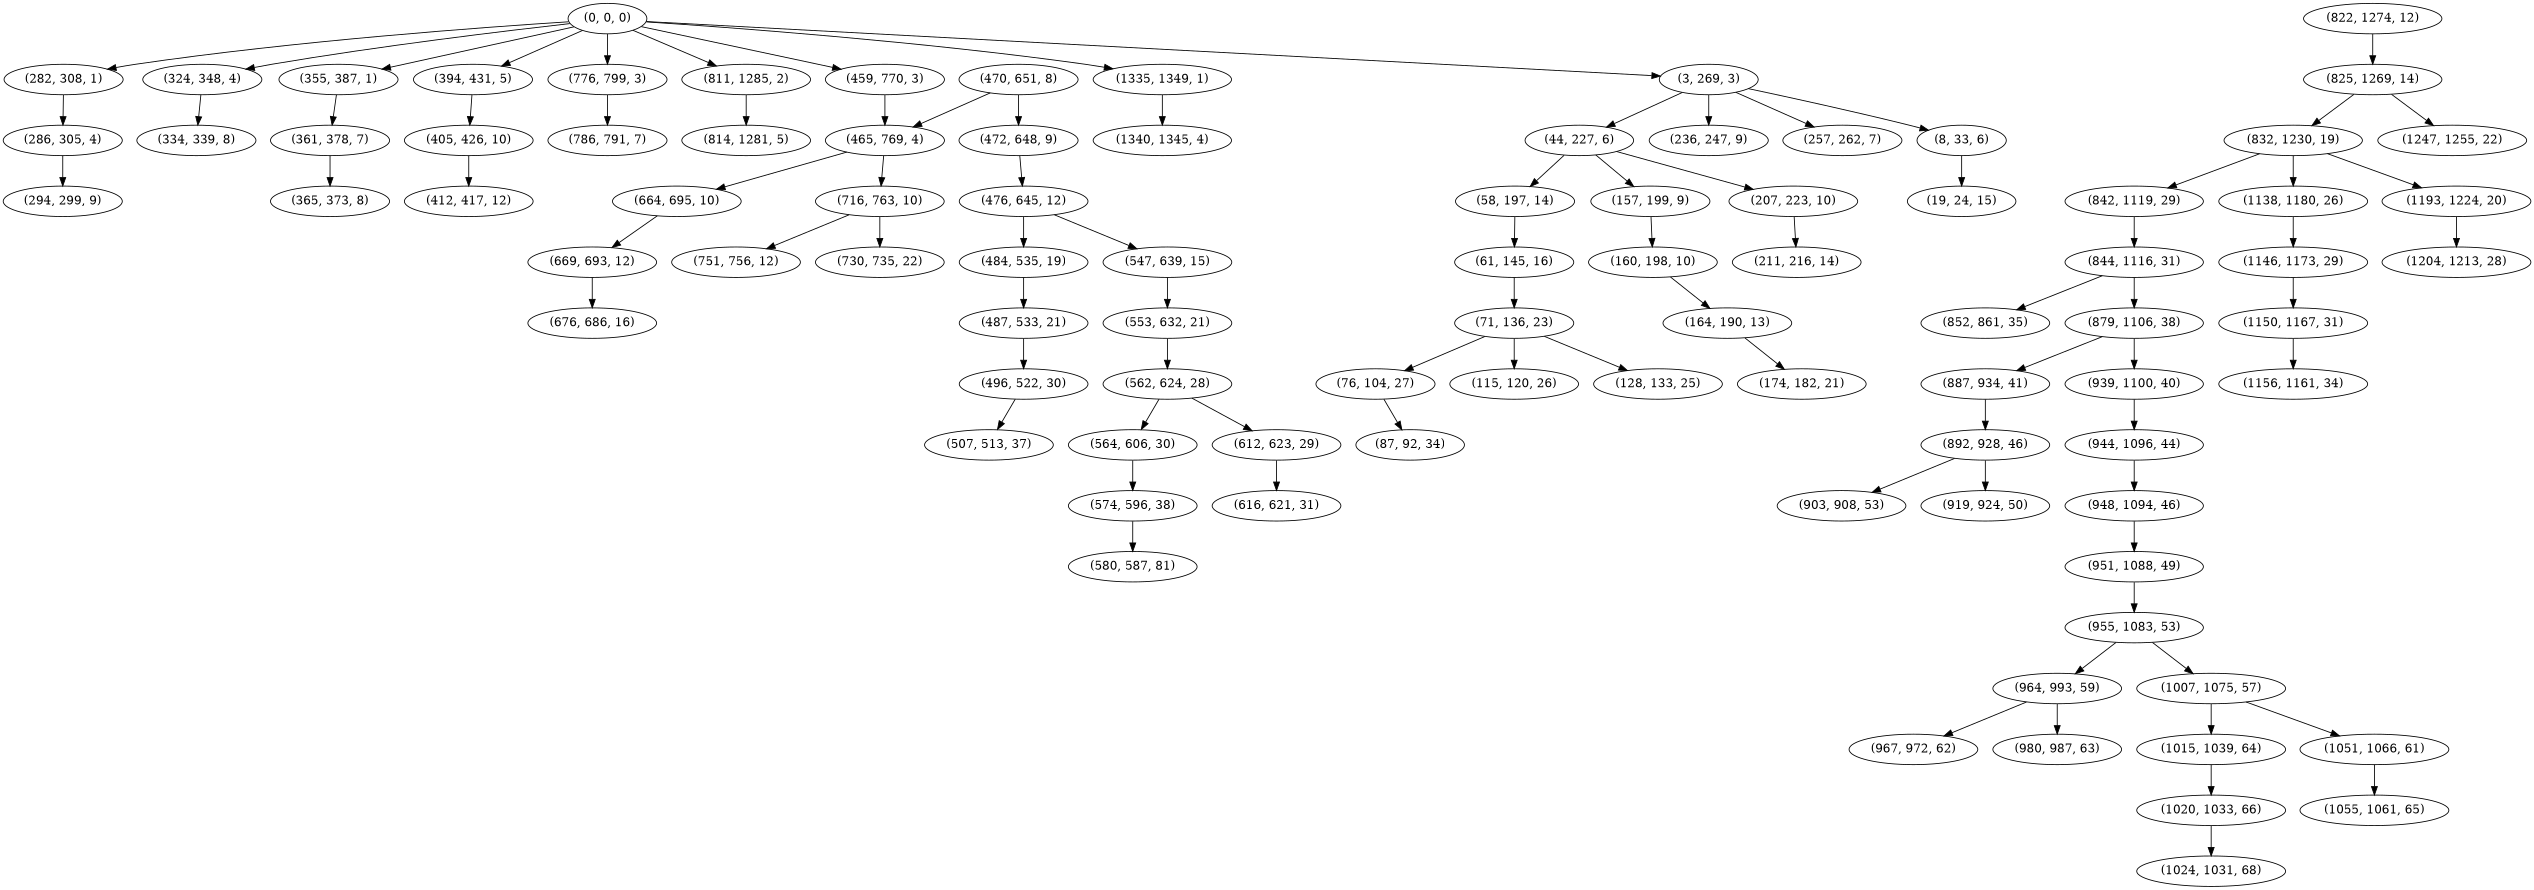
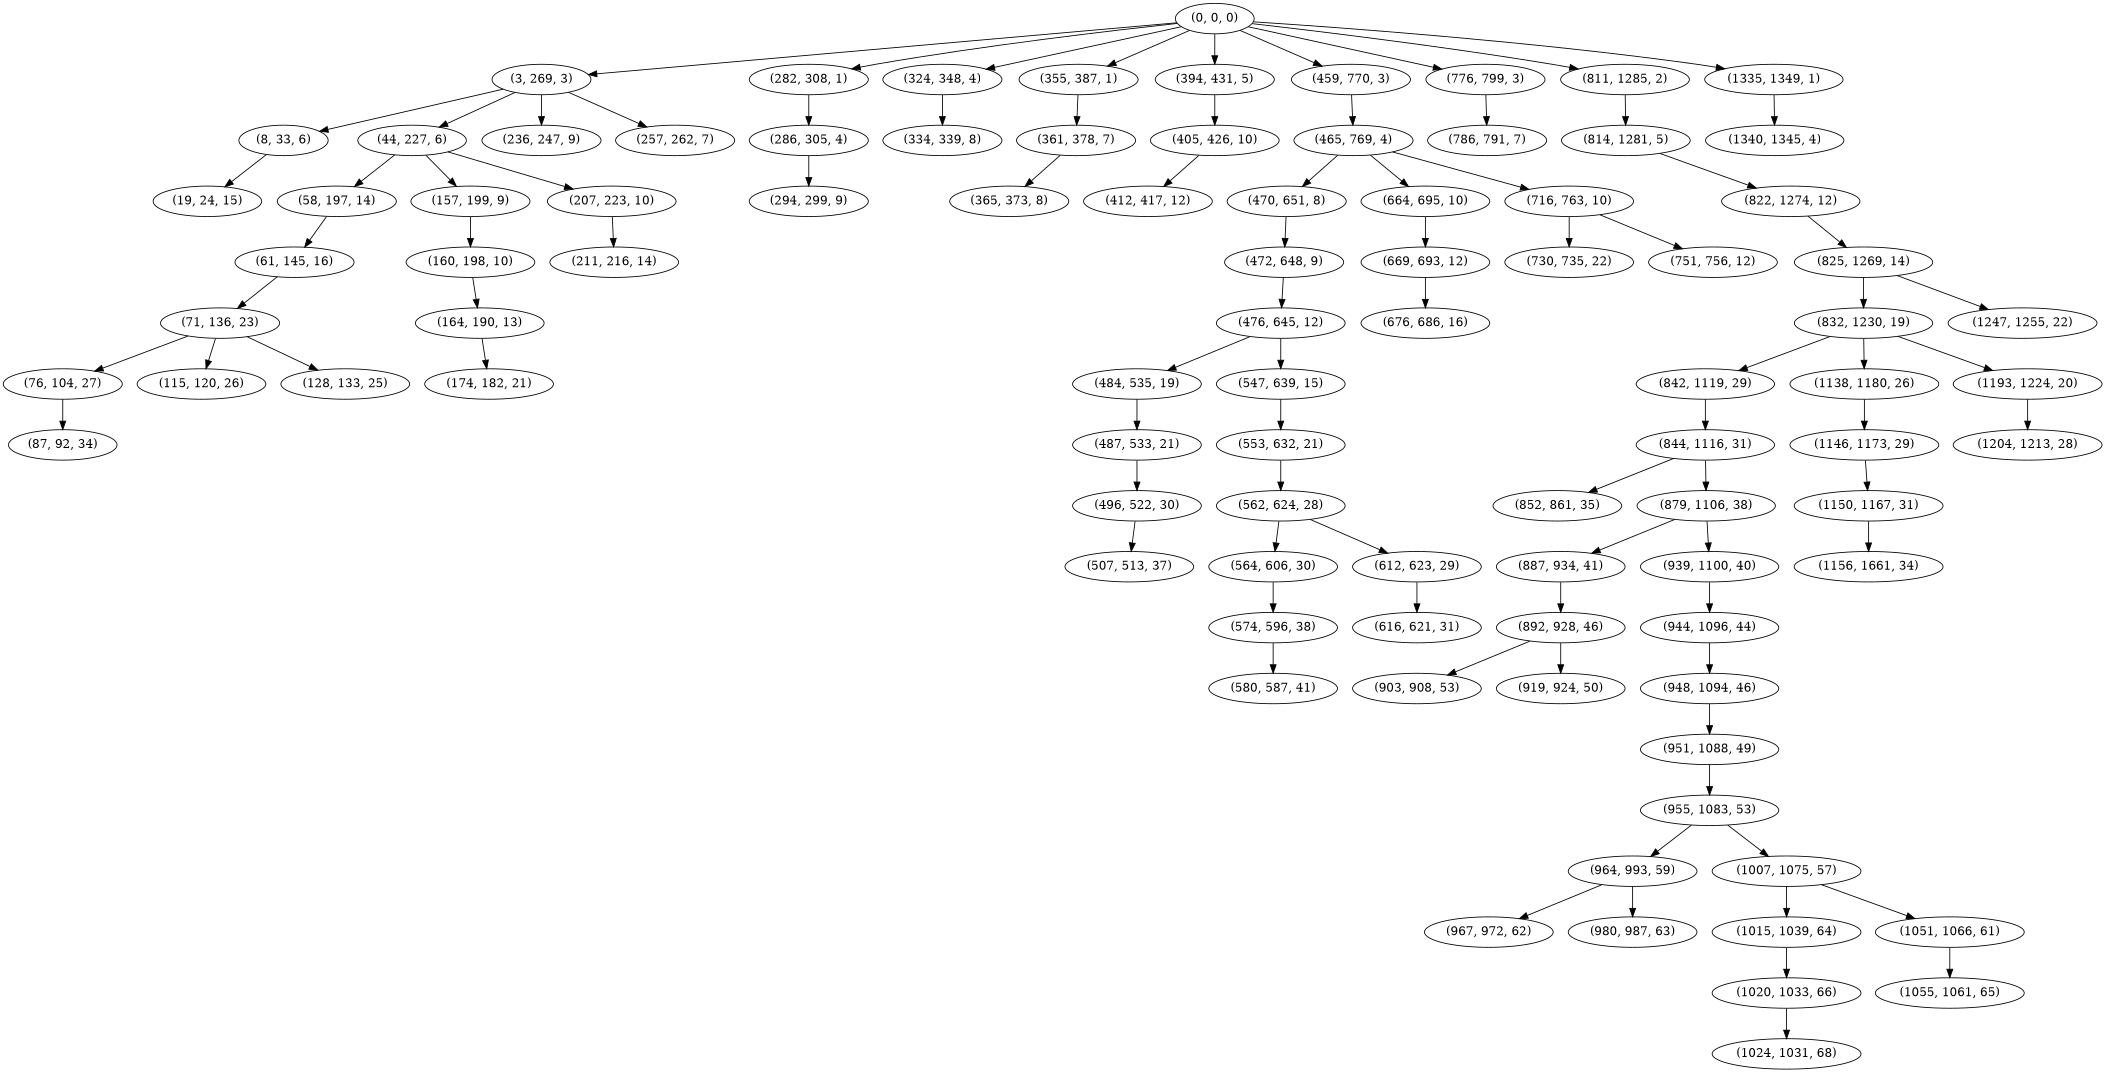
edge "(470, 651, 8)" -> "(465, 769, 4)": reversed
edge "(814, 1281, 5)" -> "(822, 1274, 12)": added
node "(1156, 1161, 34)": label "(1156, 1161, 34)" -> "(1156, 1661, 34)"
node "(580, 587, 81)": label "(580, 587, 81)" -> "(580, 587, 41)"
